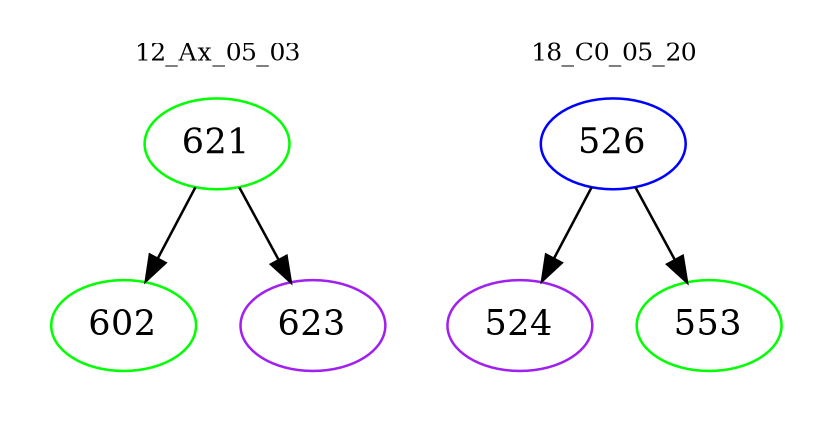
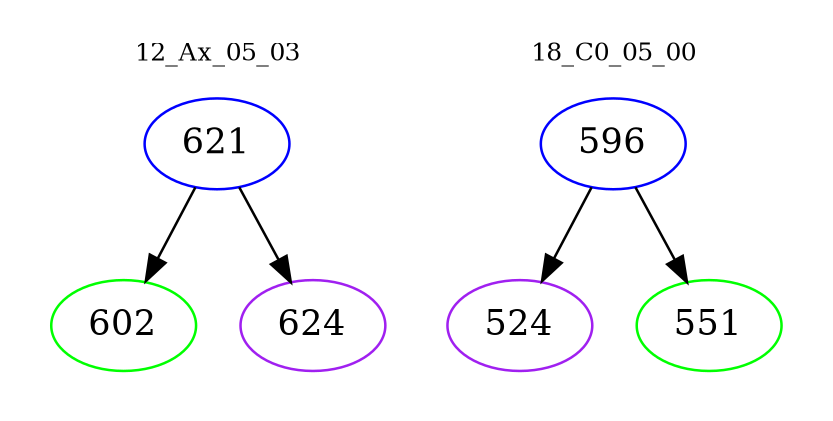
cluster "18_C0_05_20": label "18_C0_05_20" -> "18_C0_05_00"
node "621": color green -> blue
node "526": label "526" -> "596"
node "623": label "623" -> "624"
node "553": label "553" -> "551"
